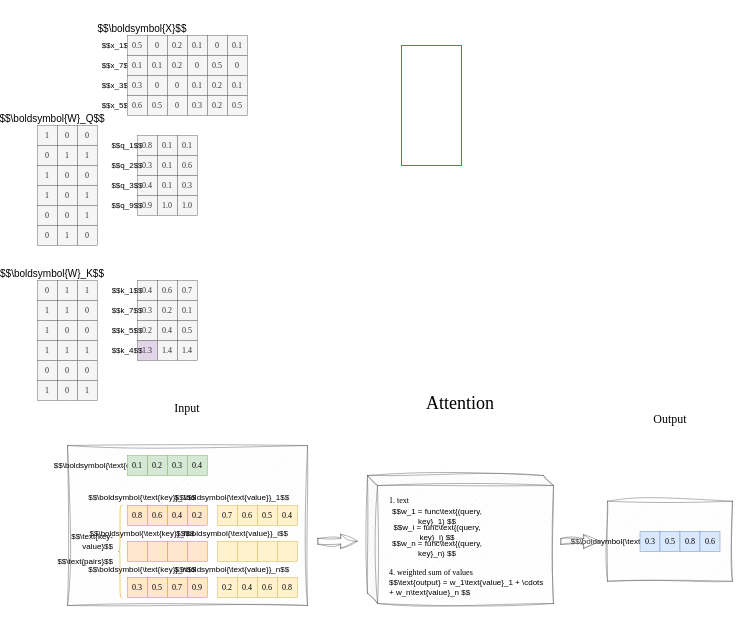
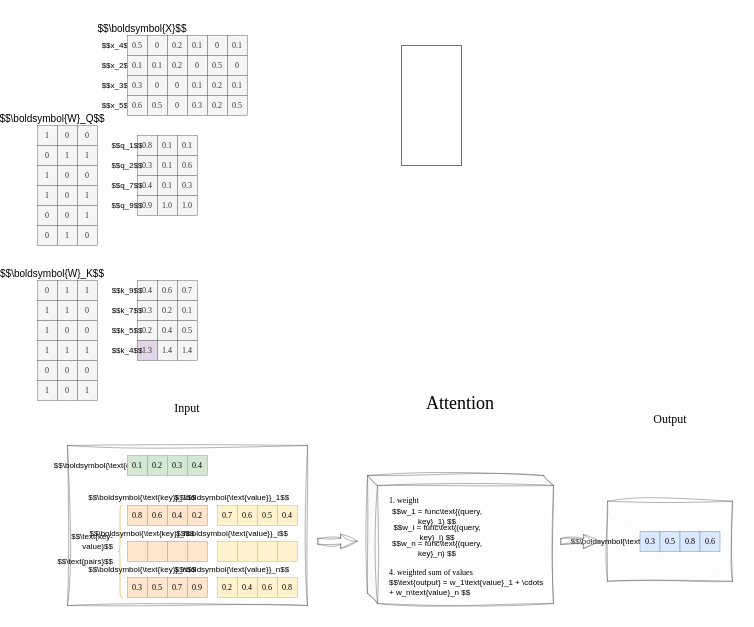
node "$$x_1$$": label "$$x_1$$" -> "$$x_4$$"
node "$$x_7$$": label "$$x_7$$" -> "$$x_2$$"
node "$$q_3$$": label "$$q_3$$" -> "$$q_7$$"
node "$$k_1$$": label "$$k_1$$" -> "$$k_9$$"
node "1. text": label "1. text" -> "1. weight"
